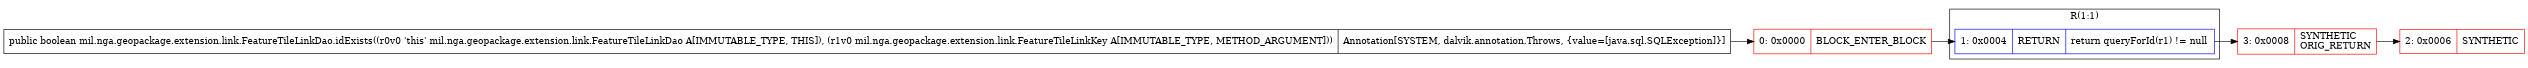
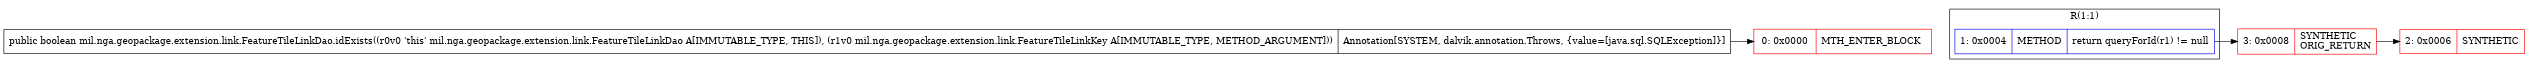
node "0: 0x0000": text "BLOCK_ENTER_BLOCK" -> "MTH_ENTER_BLOCK"
node "1: 0x0004": text "RETURN" -> "METHOD"
edge "0: 0x0000" -> "1: 0x0004": removed
